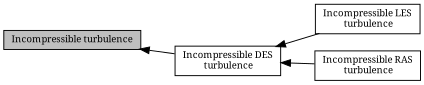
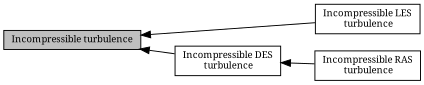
edge "Incompressible LES turbulence" -> "Incompressible DES turbulence": now "Incompressible LES turbulence" -> "Incompressible turbulence"
